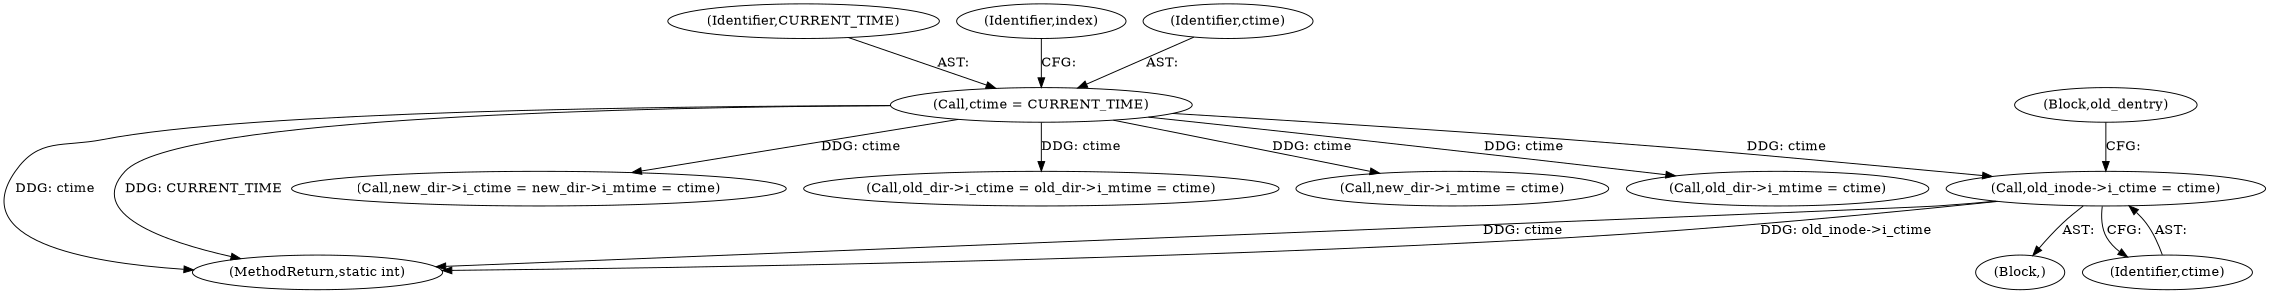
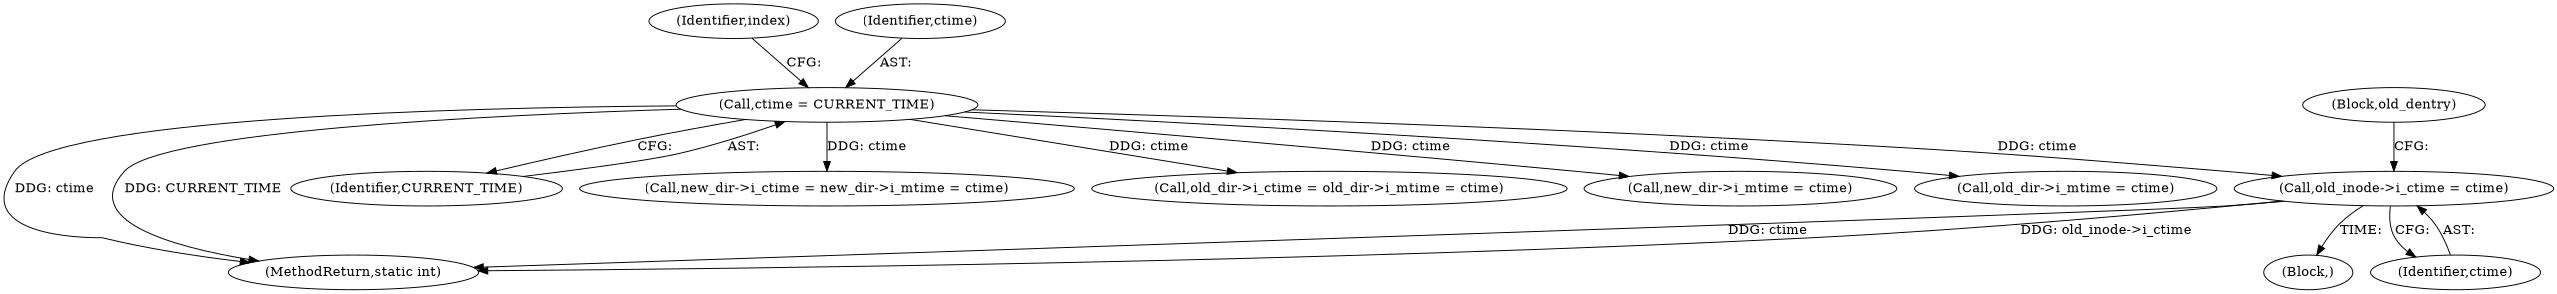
edge "(Call,ctime = CURRENT_TIME)" -> "(Identifier,CURRENT_TIME)": added, label "CFG:"
edge "(Call,old_inode->i_ctime = ctime)" -> "(Block,)": label "AST: " -> "TIME: "
